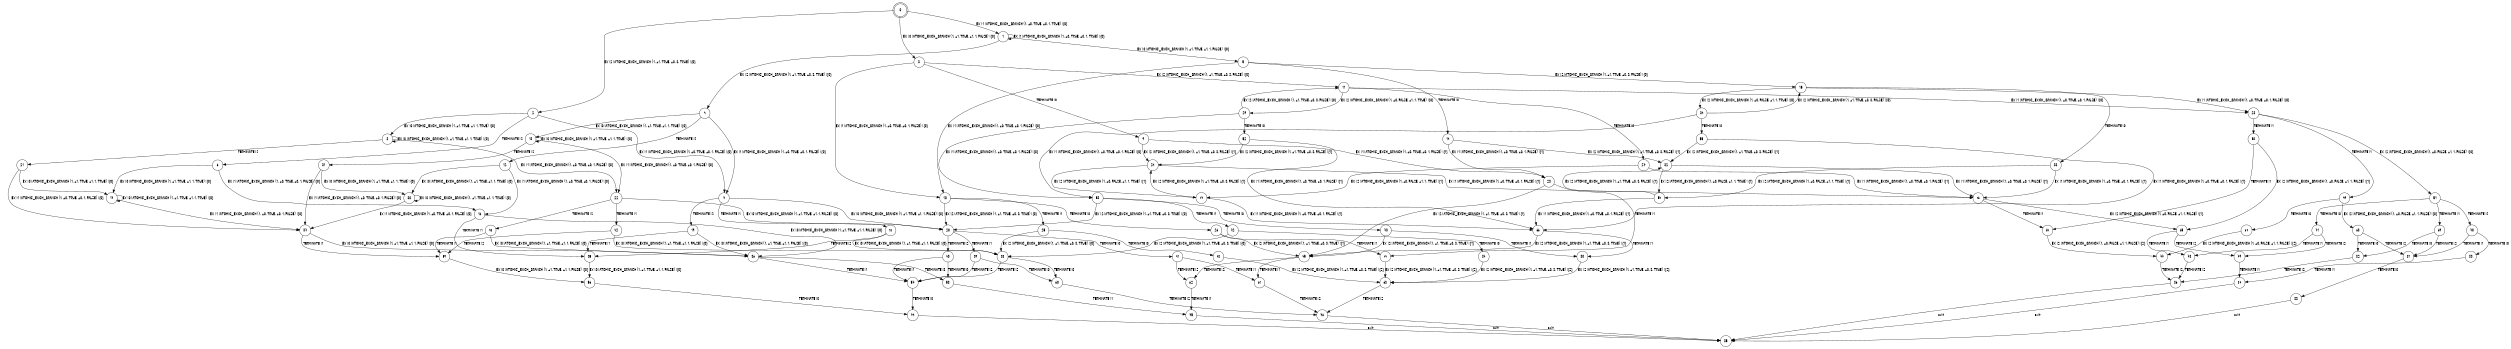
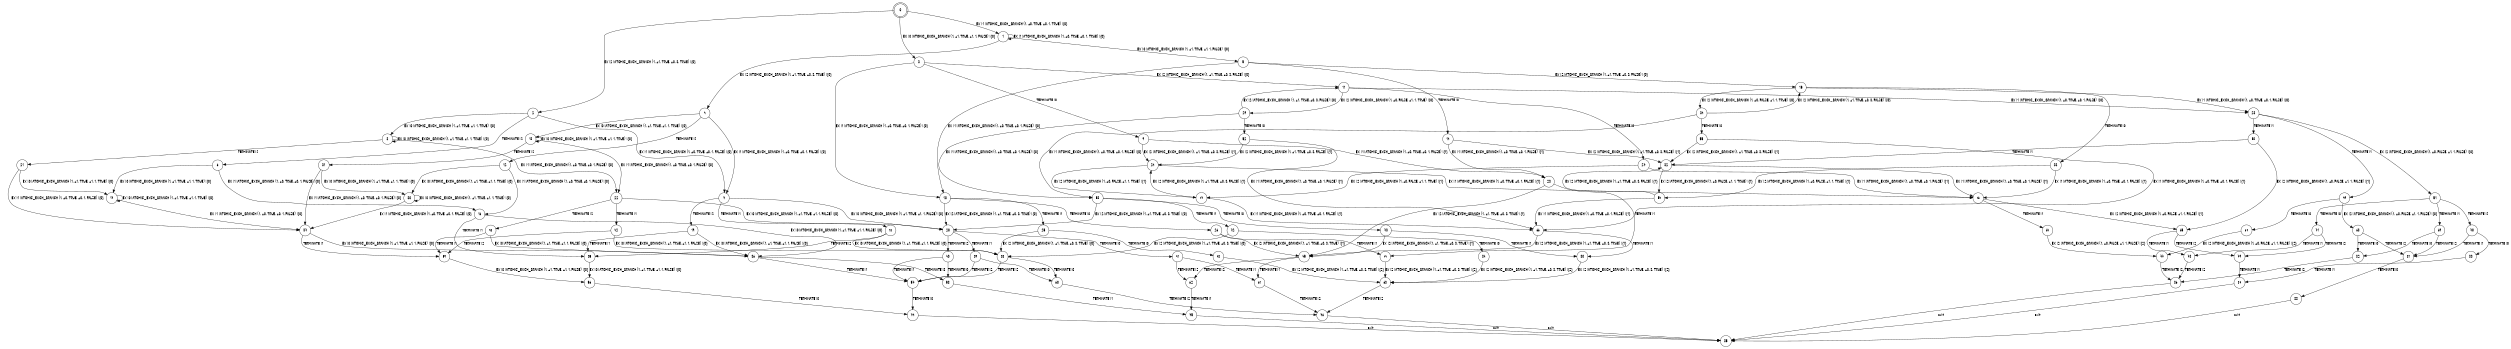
edge "50" -> "64": now "50" -> "32"
